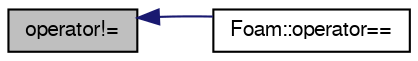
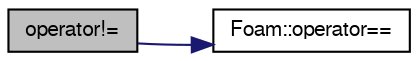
edge "Foam::operator==" -> "operator!=": reversed
